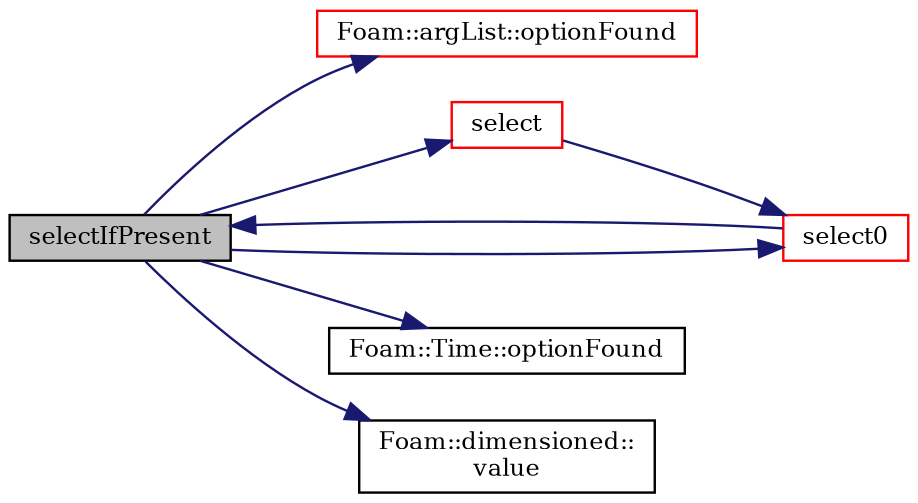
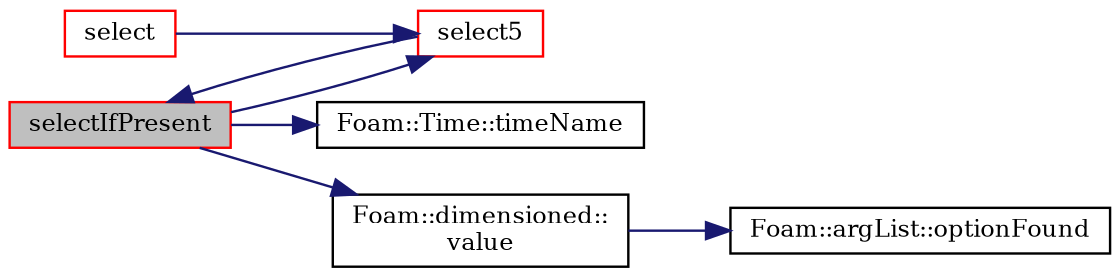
node "Foam::argList::optionFound": color red -> black
edge "selectIfPresent" -> "Foam::argList::optionFound": now "Foam::dimensioned:: value" -> "Foam::argList::optionFound"
edge "selectIfPresent" -> "select": removed
node "selectIfPresent": color black -> red
node "select0": label "select0" -> "select5"
node "Foam::Time::optionFound": label "Foam::Time::optionFound" -> "Foam::Time::timeName"
